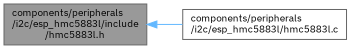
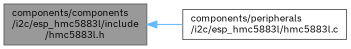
node "components/peripherals /i2c/esp_hmc5883l/include /hmc5883l.h": label "components/peripherals /i2c/esp_hmc5883l/include /hmc5883l.h" -> "components/components /i2c/esp_hmc5883l/include /hmc5883l.h"
